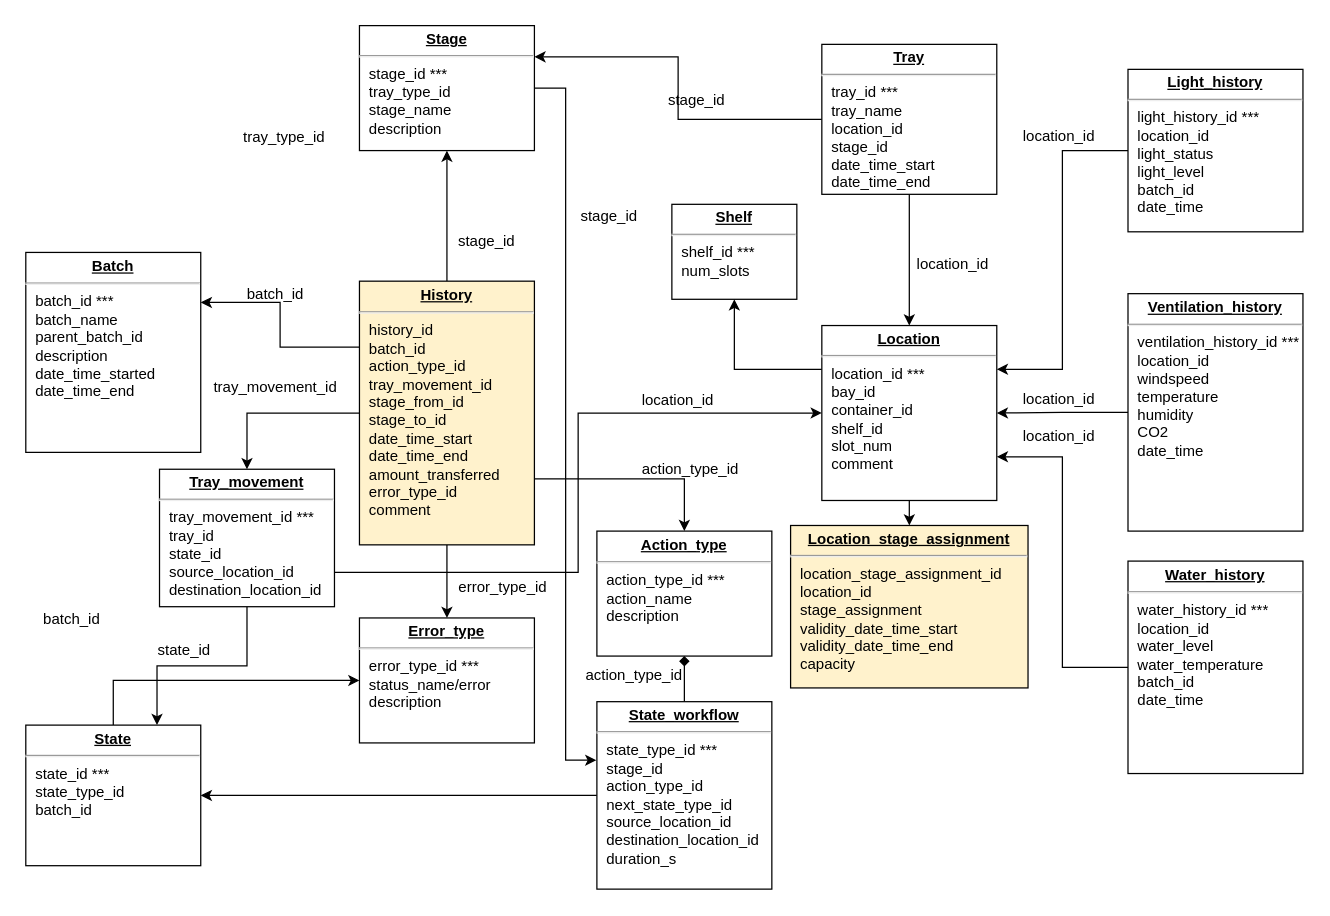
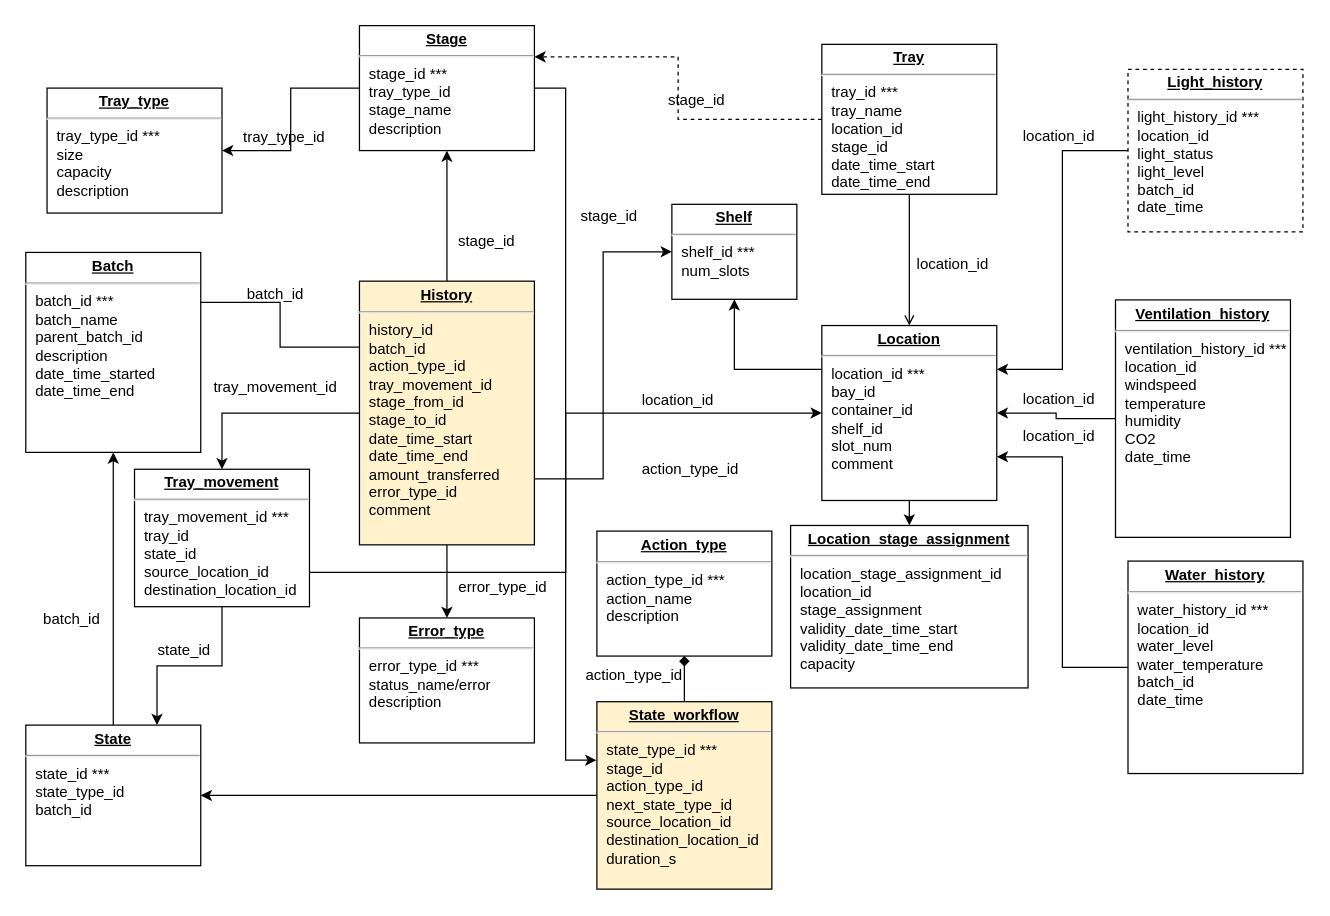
edge "Tray tray_id *** tray_name location_id stage_id date_time_start date_time_end" -> "Stage stage_id *** tray_type_id stage_name description": style solid -> dashed
edge "Stage stage_id *** tray_type_id stage_name description" -> "Tray_type tray_type_id *** size capacity description": added
node "Tray_type tray_type_id *** size capacity description": added
node "Light_history light_history_id *** location_id light_status light_level batch_id date_time": style solid -> dashed
edge "History history_id batch_id action_type_id tray_movement_id stage_from_id stage_to_id date_time_start date_time_end amount_transferred error_type_id comment" -> "Batch batch_id *** batch_name parent_batch_id description date_time_started date_time_end": arrowhead classic -> none
edge "Tray tray_id *** tray_name location_id stage_id date_time_start date_time_end" -> "Location location_id *** bay_id container_id shelf_id slot_num comment": arrowhead classic -> open
node "Ventilation_history ventilation_history_id *** location_id windspeed temperature humidity CO2 date_time": moved (1216, 413) -> (1203, 419)
edge "History history_id batch_id action_type_id tray_movement_id stage_from_id stage_to_id date_time_start date_time_end amount_transferred error_type_id comment" -> "Action_type action_type_id *** action_name description": now "History history_id batch_id action_type_id tray_movement_id stage_from_id stage_to_id date_time_start date_time_end amount_transferred error_type_id comment" -> "Shelf shelf_id *** num_slots"
node "Tray_movement tray_movement_id *** tray_id state_id source_location_id destination_location_id": moved (247, 538) -> (222, 538)
node "Location_stage_assignment location_stage_assignment_id location_id stage_assignment validity_date_time_start validity_date_time_end capacity": fillcolor #fff2cc -> #ffffff
edge "State state_id *** state_type_id batch_id" -> "Error_type error_type_id *** status_name/error description": now "State state_id *** state_type_id batch_id" -> "Batch batch_id *** batch_name parent_batch_id description date_time_started date_time_end"
node "State_workflow state_type_id *** stage_id action_type_id next_state_type_id source_location_id destination_location_id duration_s": fillcolor #ffffff -> #fff2cc
